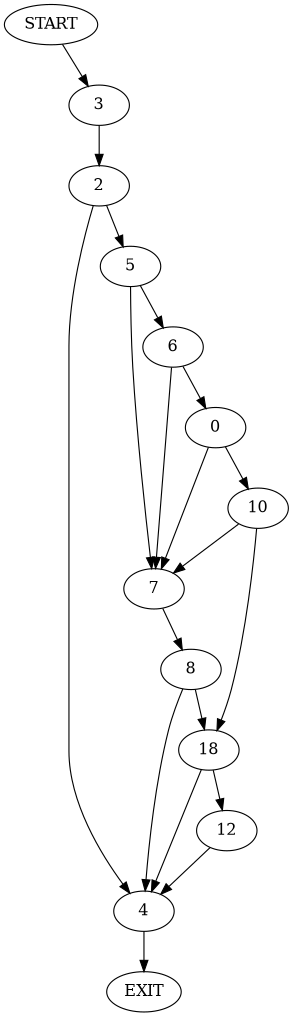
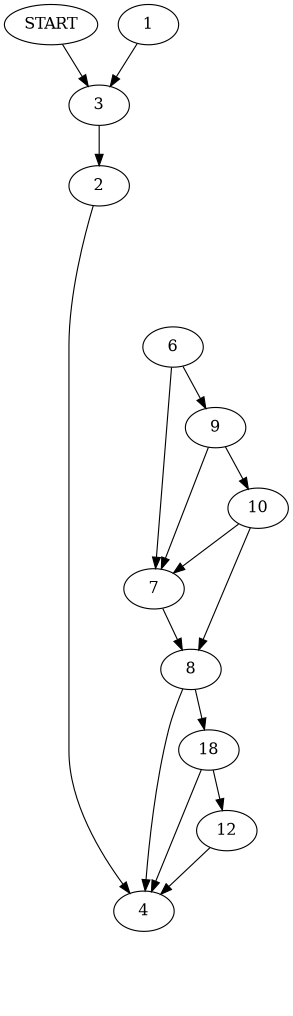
node "1": added
node "5": removed
node "0": label "0" -> "9"
edge "10" -> "18": now "10" -> "8"
node "EXIT": removed
